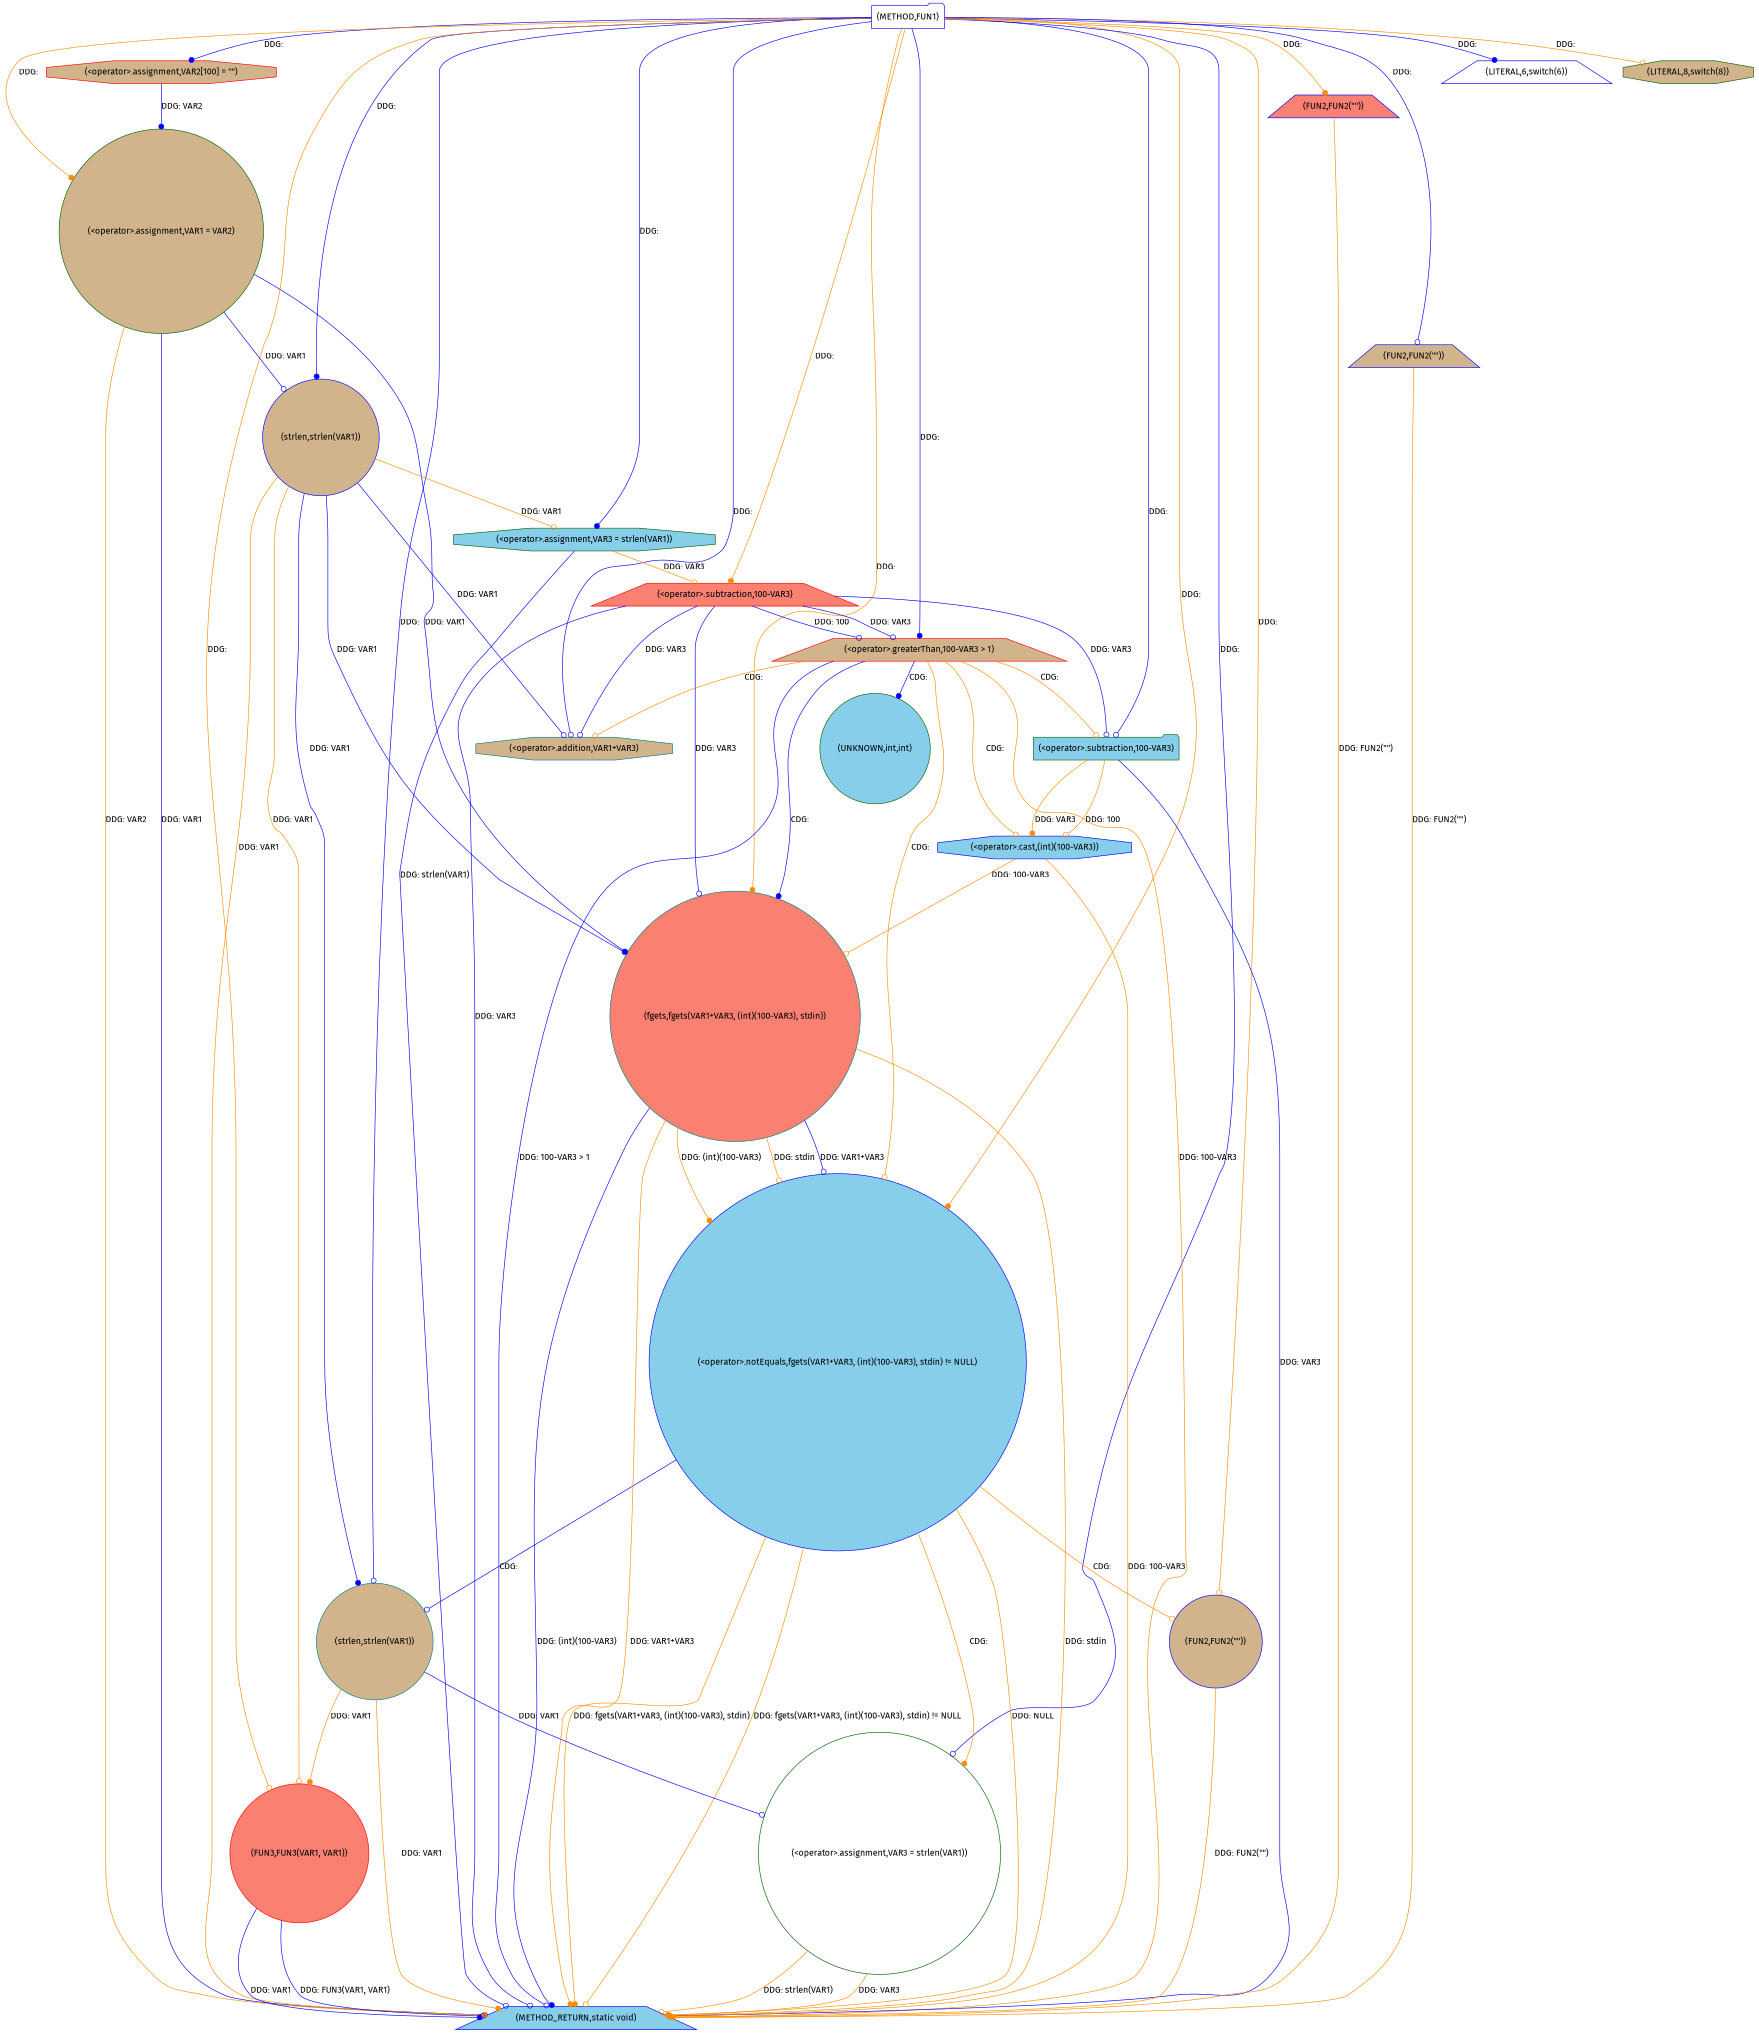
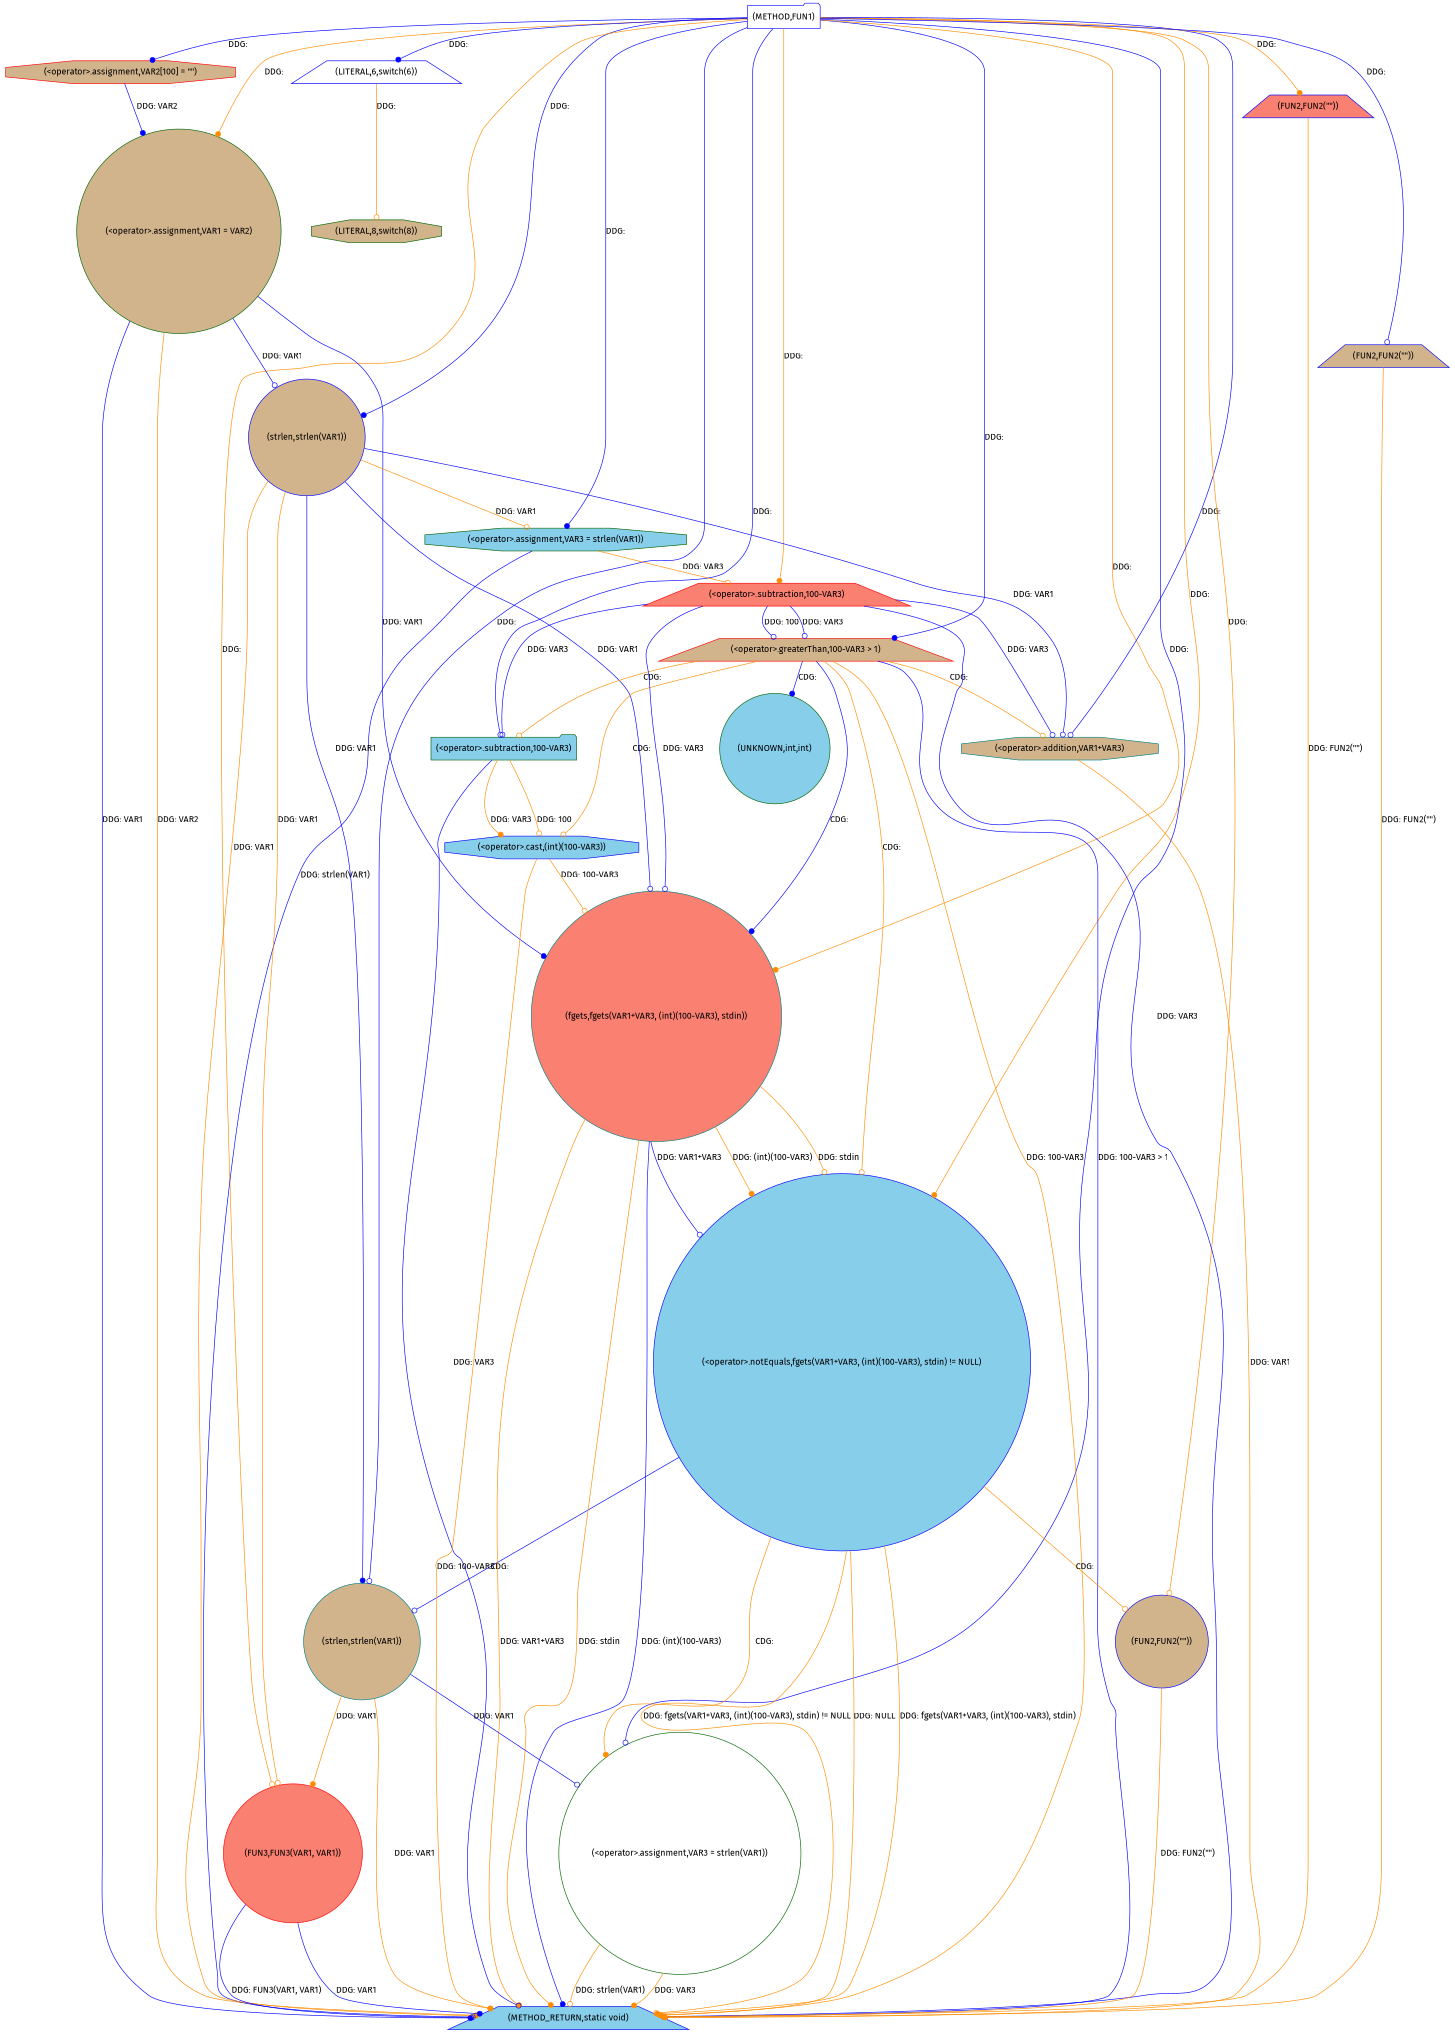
edge "(METHOD,FUN1)" -> "(LITERAL,8,switch(8))": now "(LITERAL,6,switch(6))" -> "(LITERAL,8,switch(8))"
edge "(<operator>.addition,VAR1+VAR3)" -> "(METHOD_RETURN,static void)": added, label "DDG: VAR1"
